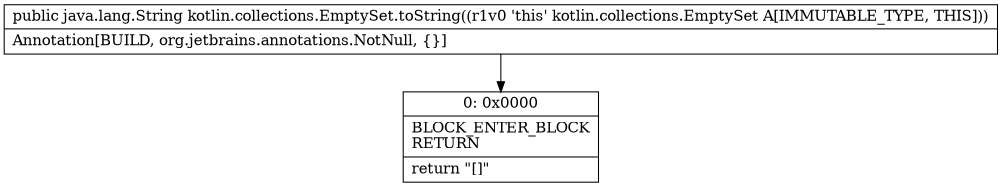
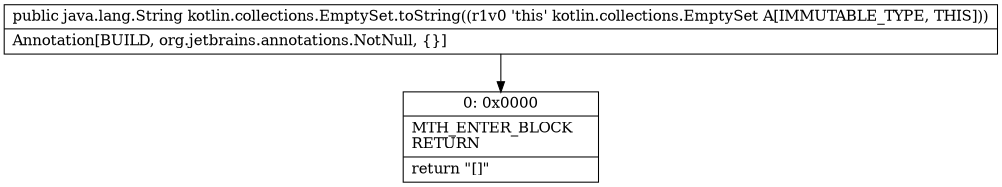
node "0: 0x0000": text "BLOCK_ENTER_BLOCK" -> "MTH_ENTER_BLOCK"
